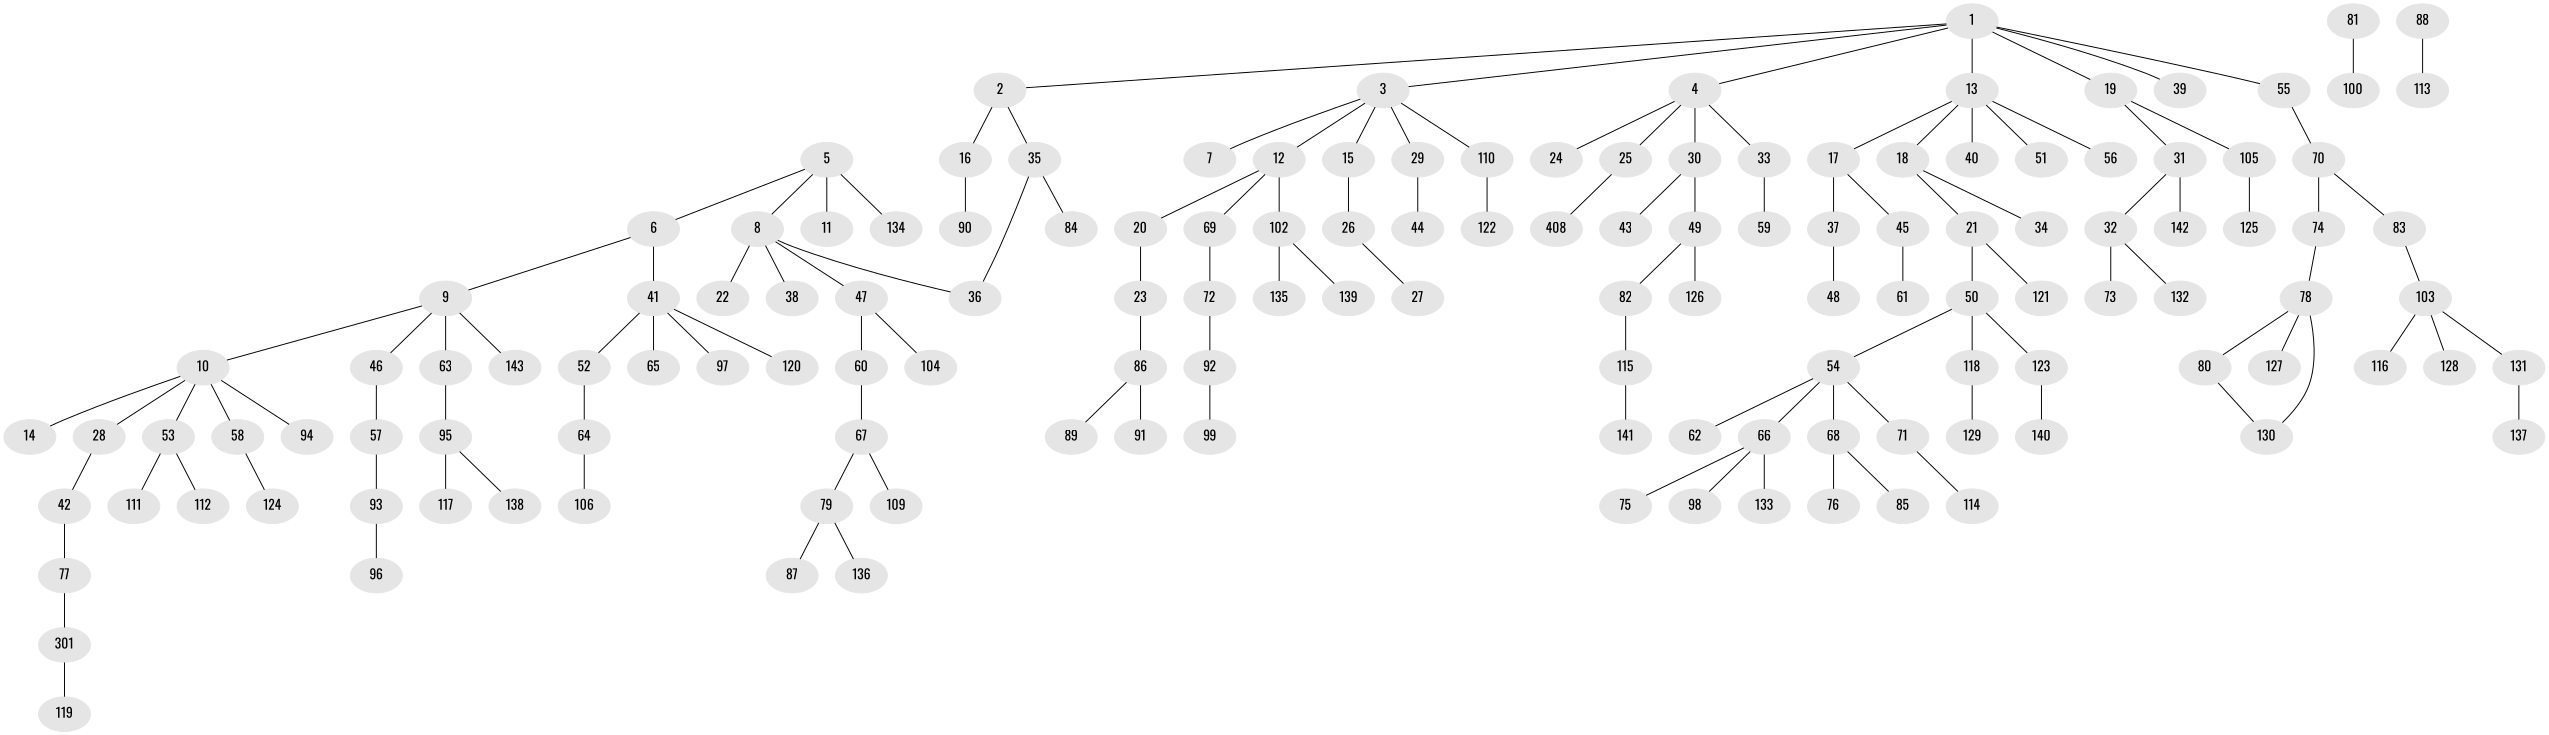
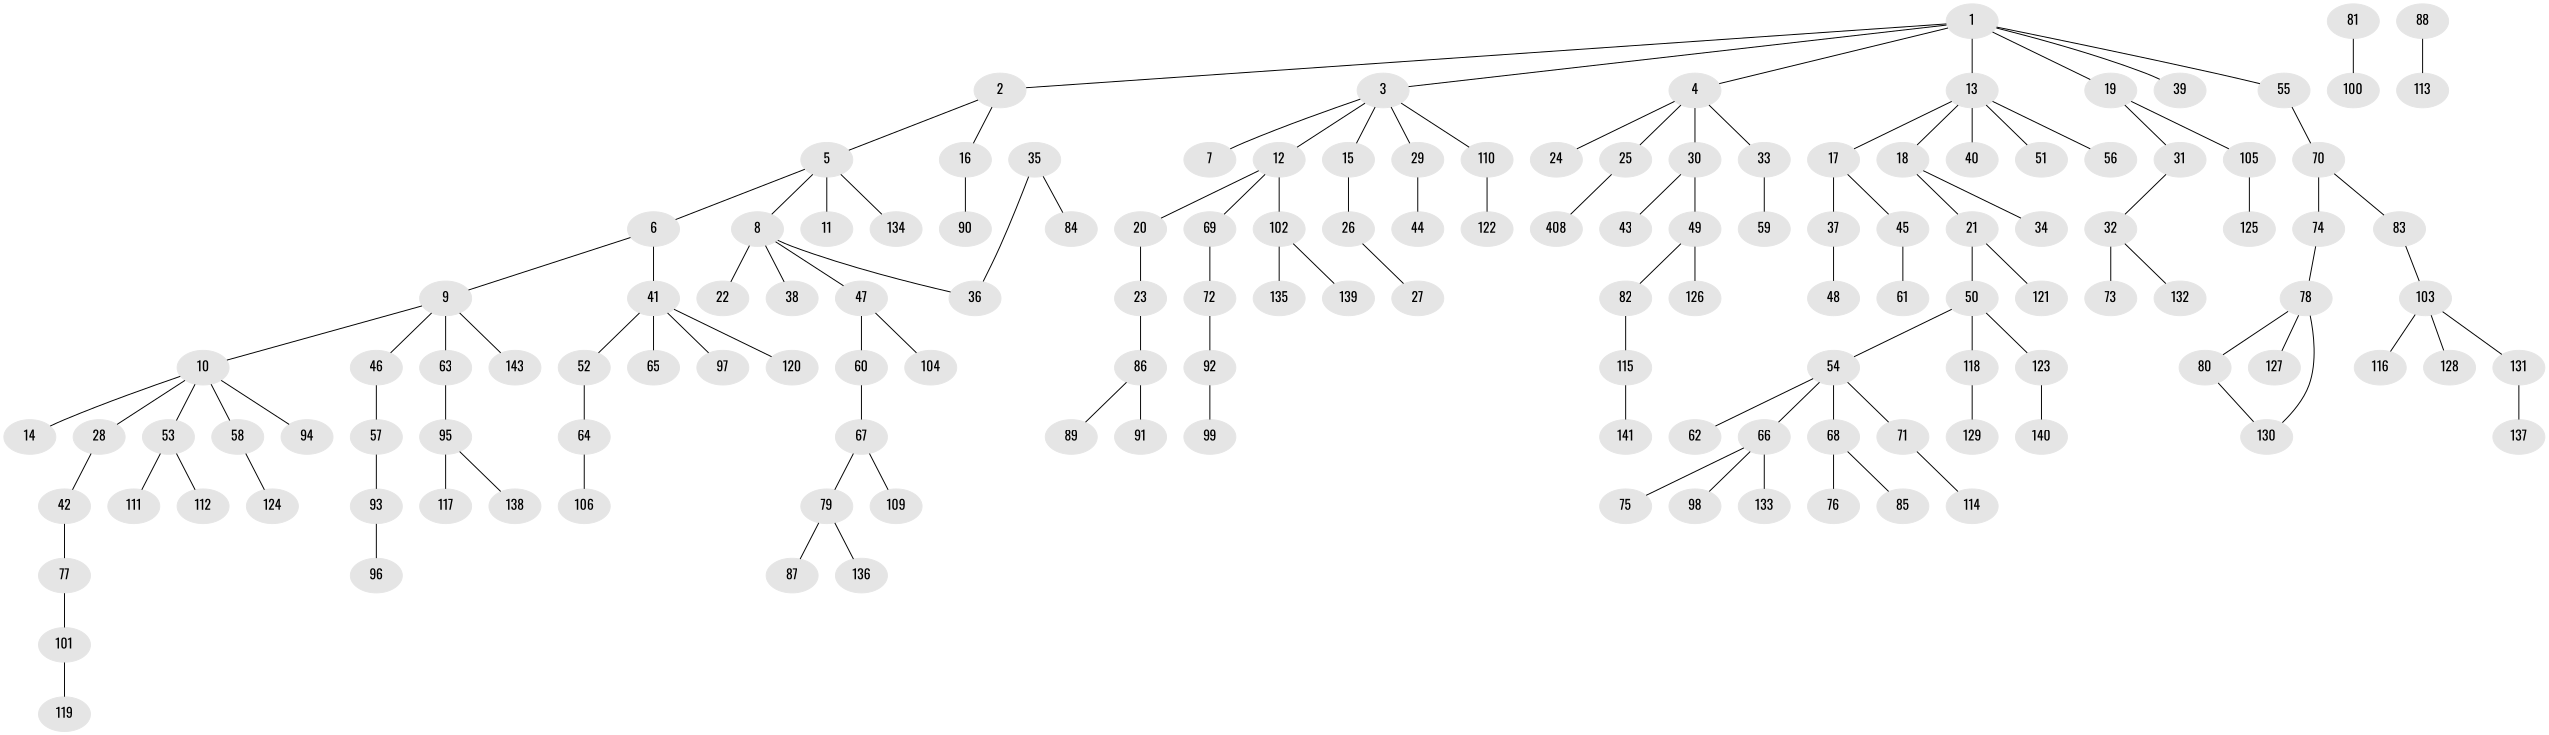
edge "2" -- "35": now "2" -- "5"
node "142": removed
node "301": label "301" -> "101"
